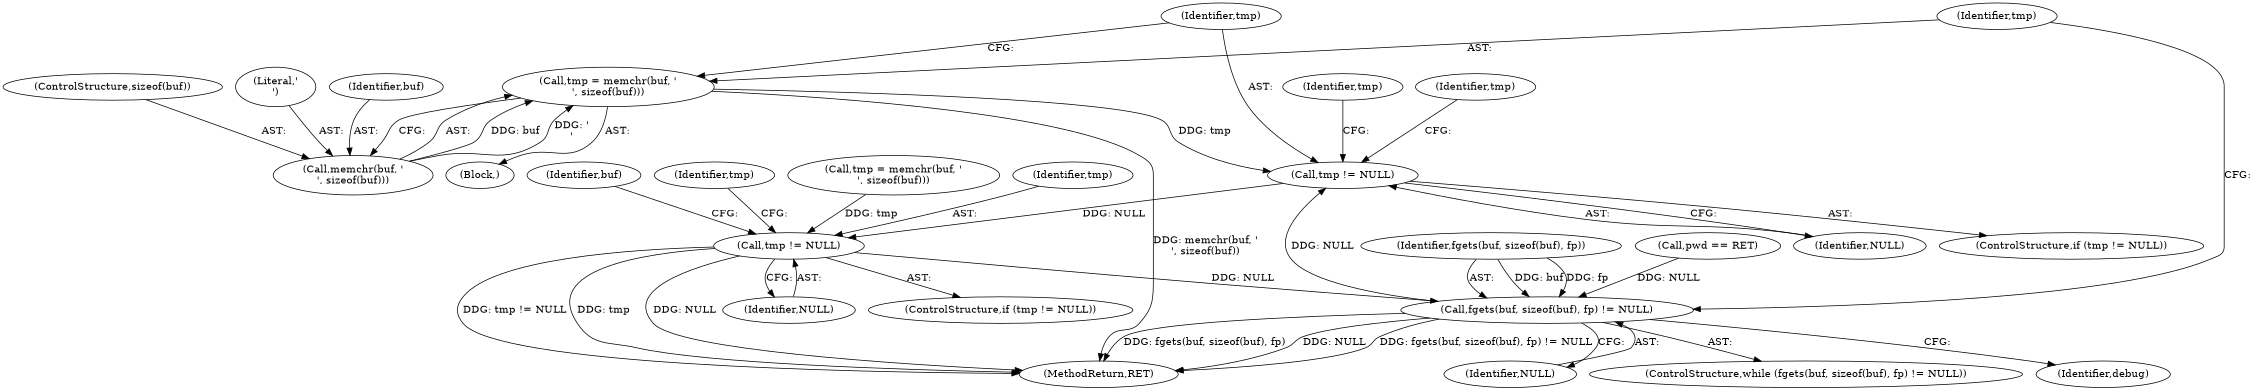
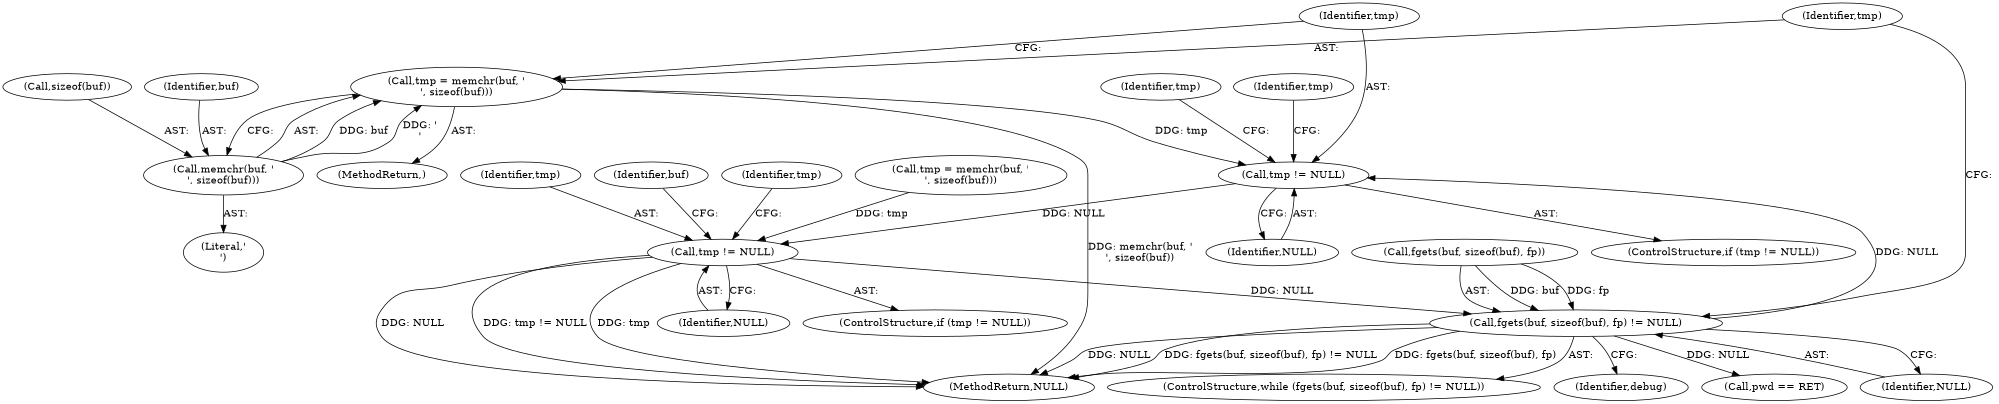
node "(ControlStructure,sizeof(buf))": label "(ControlStructure,sizeof(buf))" -> "(Call,sizeof(buf))"
edge "(Literal,' ')" -> "(Call,memchr(buf, ' ', sizeof(buf)))": reversed
node "(Block,)": label "(Block,)" -> "(MethodReturn,)"
node "(Identifier,fgets(buf, sizeof(buf), fp))": label "(Identifier,fgets(buf, sizeof(buf), fp))" -> "(Call,fgets(buf, sizeof(buf), fp))"
edge "(Call,pwd == RET)" -> "(Call,fgets(buf, sizeof(buf), fp) != NULL)": reversed
node "(MethodReturn,RET)": label "(MethodReturn,RET)" -> "(MethodReturn,NULL)"
